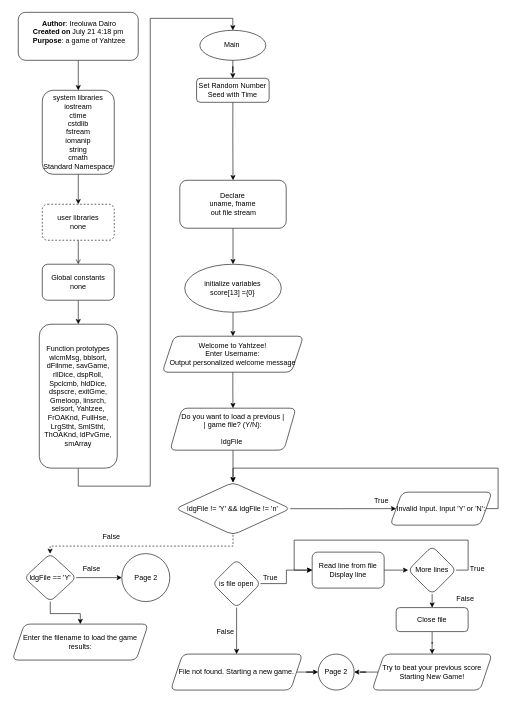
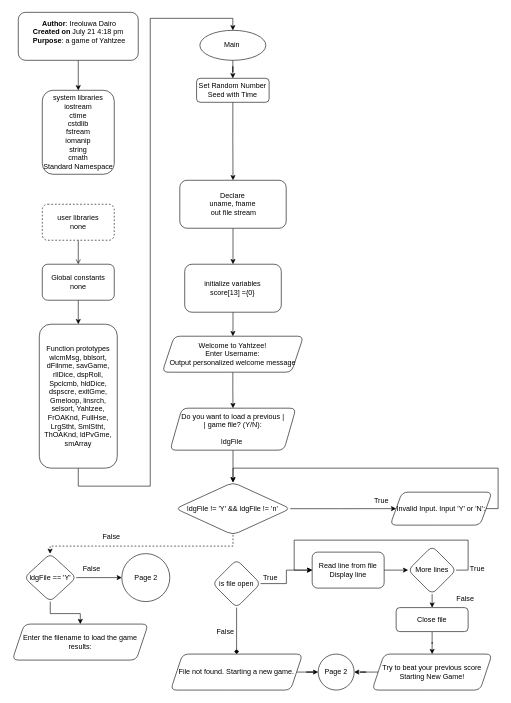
edge "system libraries iostream ctime cstdlib fstream iomanip string cmath Standard Namespace" -> "user libraries none": removed
node "initialize variables score[13] ={0}": shape ellipse -> rounded rectangle
edge "is file open" -> "File not found. Starting a new game.": arrowhead classic -> diamond
